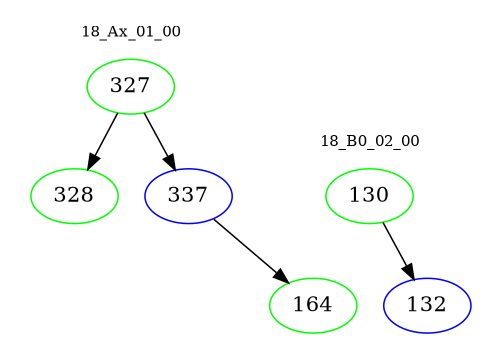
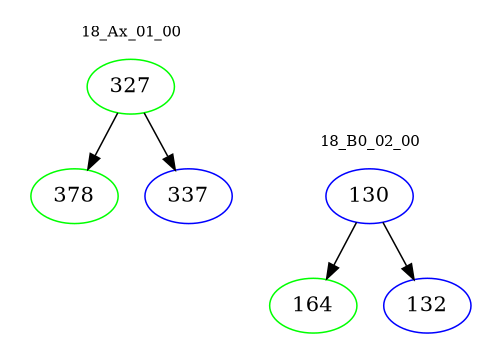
node "328": label "328" -> "378"
node "130": color green -> blue
edge "337" -> "164": now "130" -> "164"
